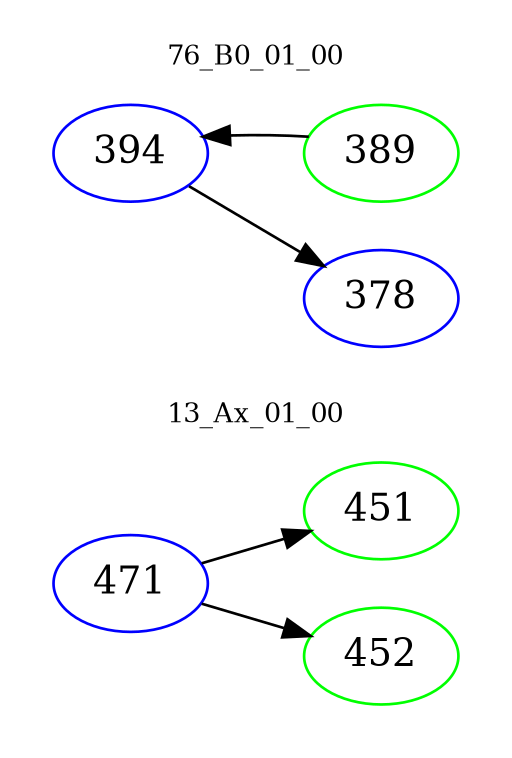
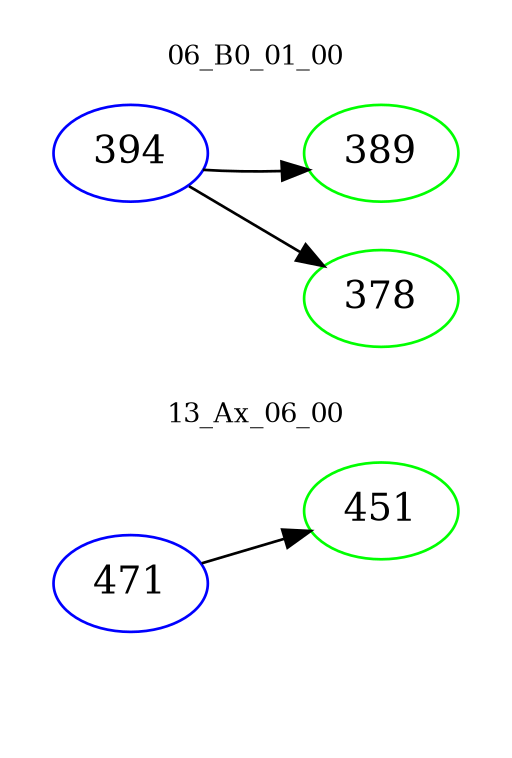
cluster "76_B0_01_00": label "76_B0_01_00" -> "06_B0_01_00"
edge "389" -> "394": reversed
node "378": color blue -> green
cluster "13_Ax_01_00": label "13_Ax_01_00" -> "13_Ax_06_00"
node "452": removed
